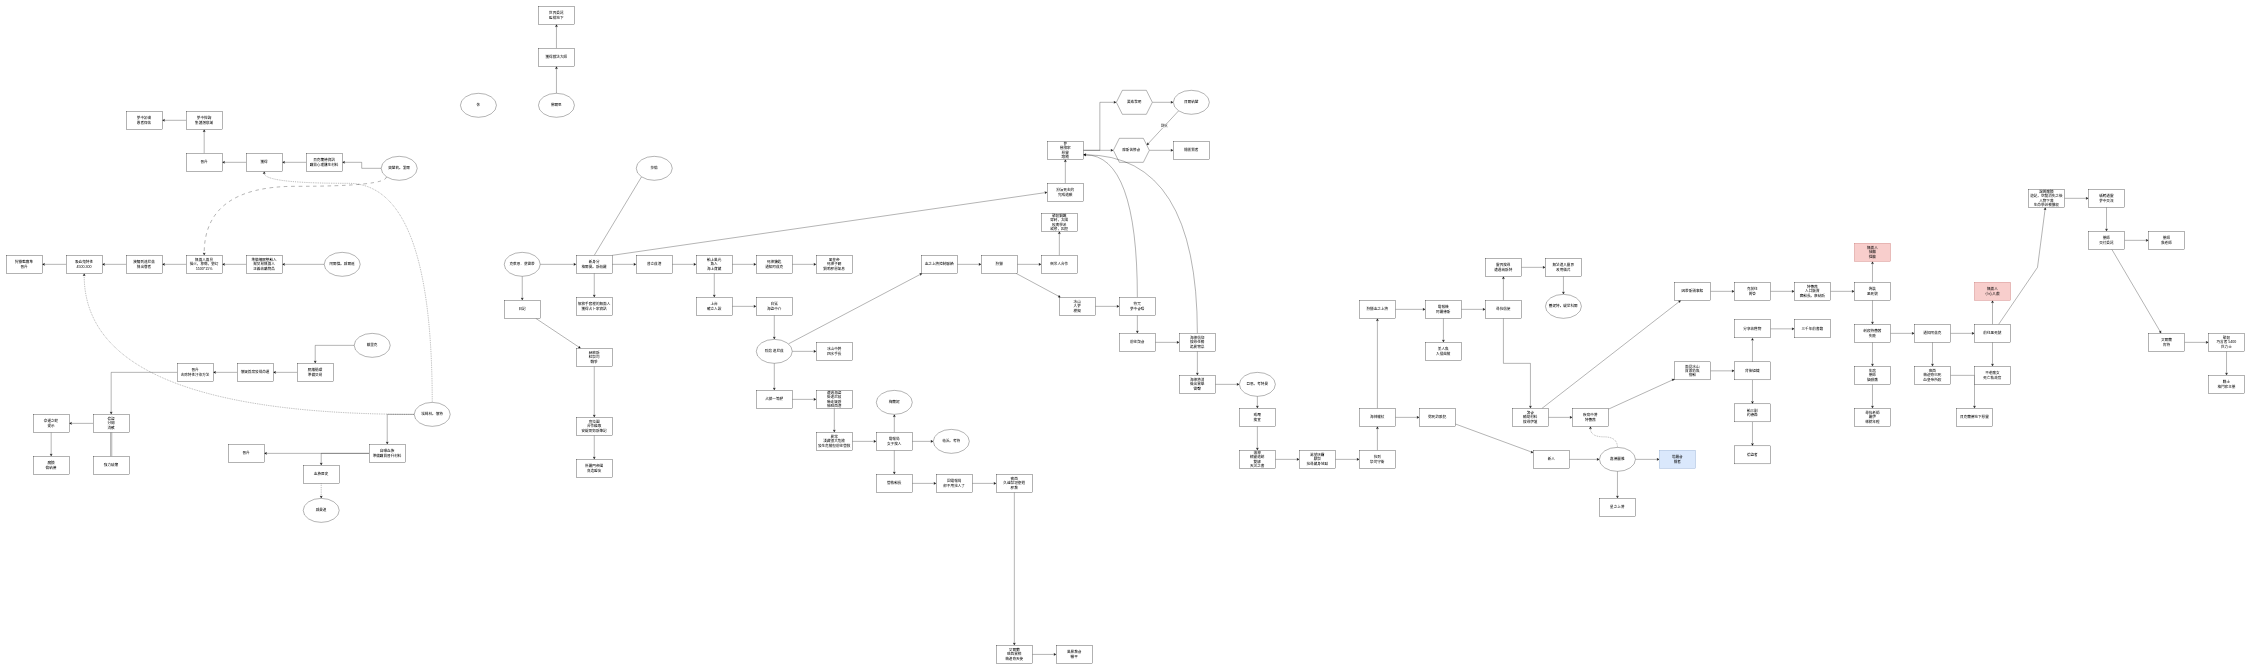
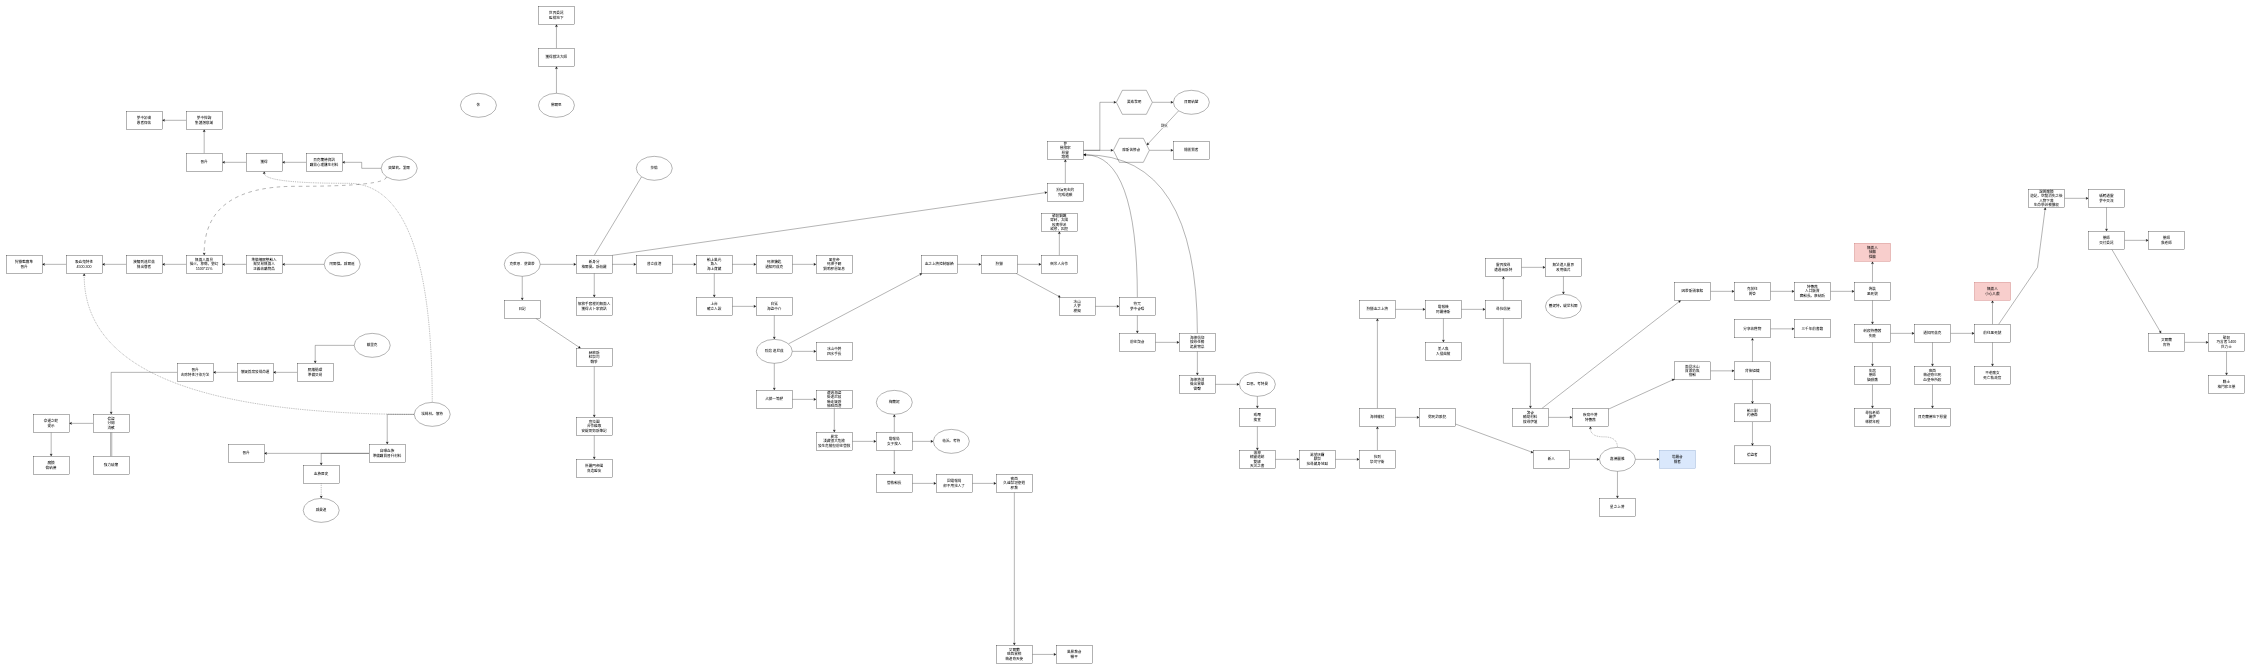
node "貝克蘭德地下惡靈": moved (1974, 417) -> (1932, 417)
